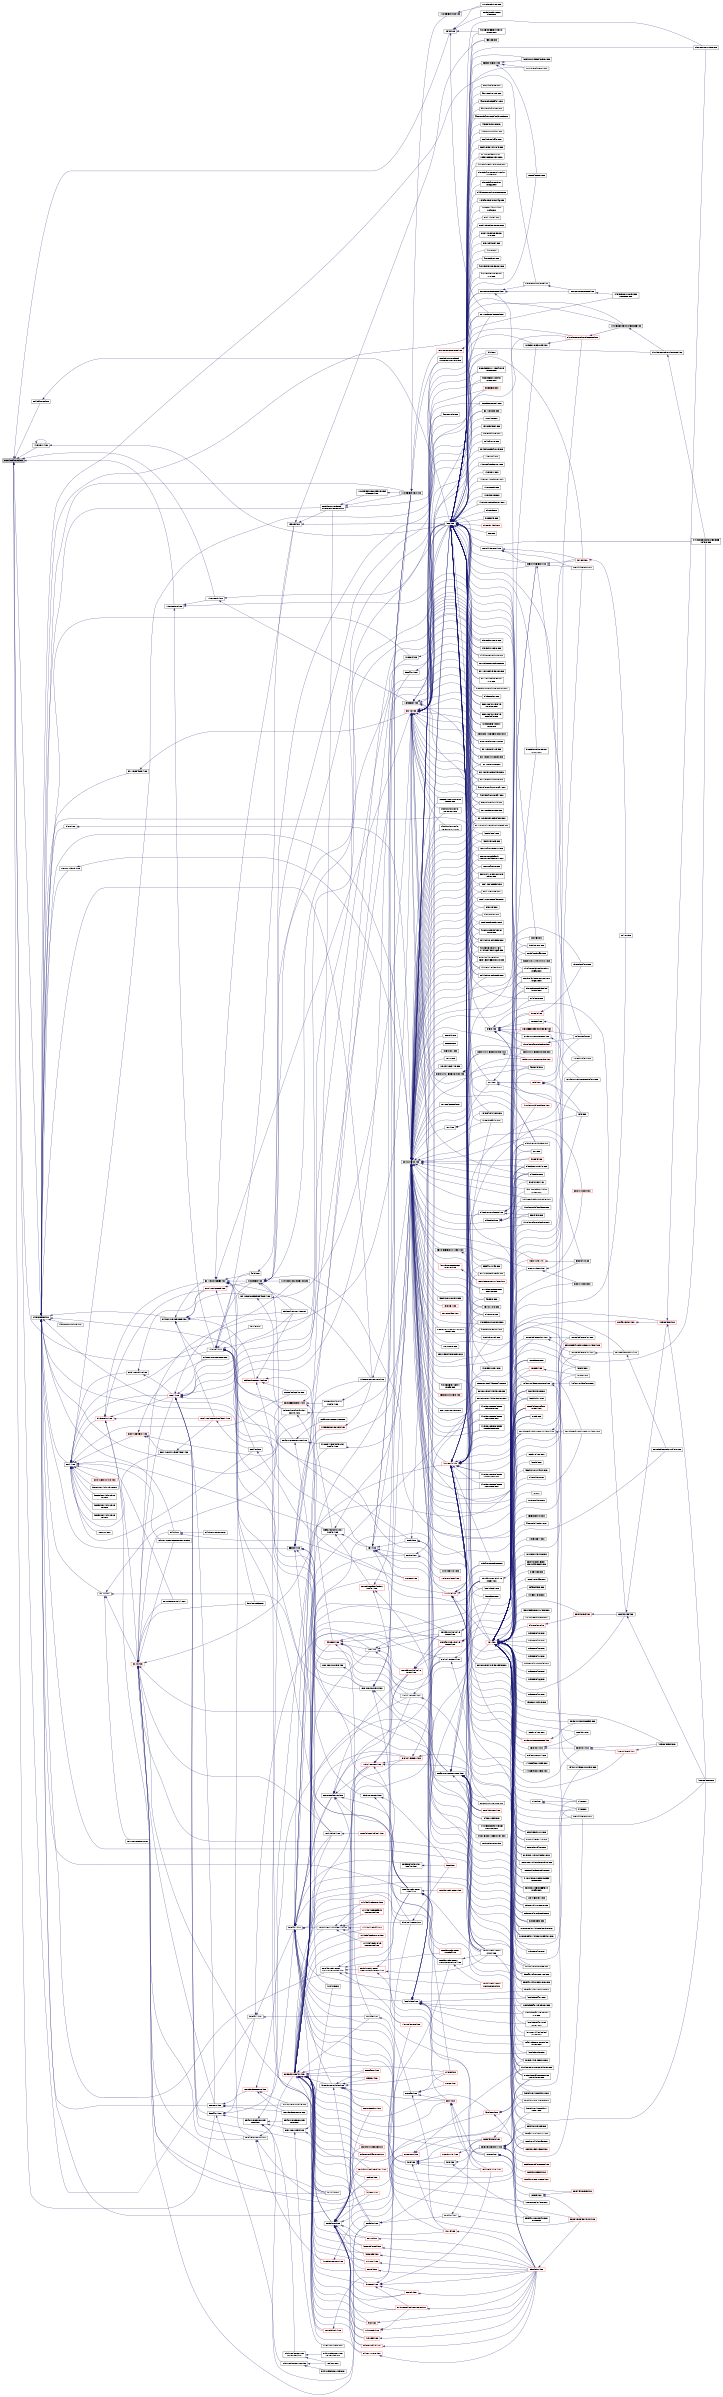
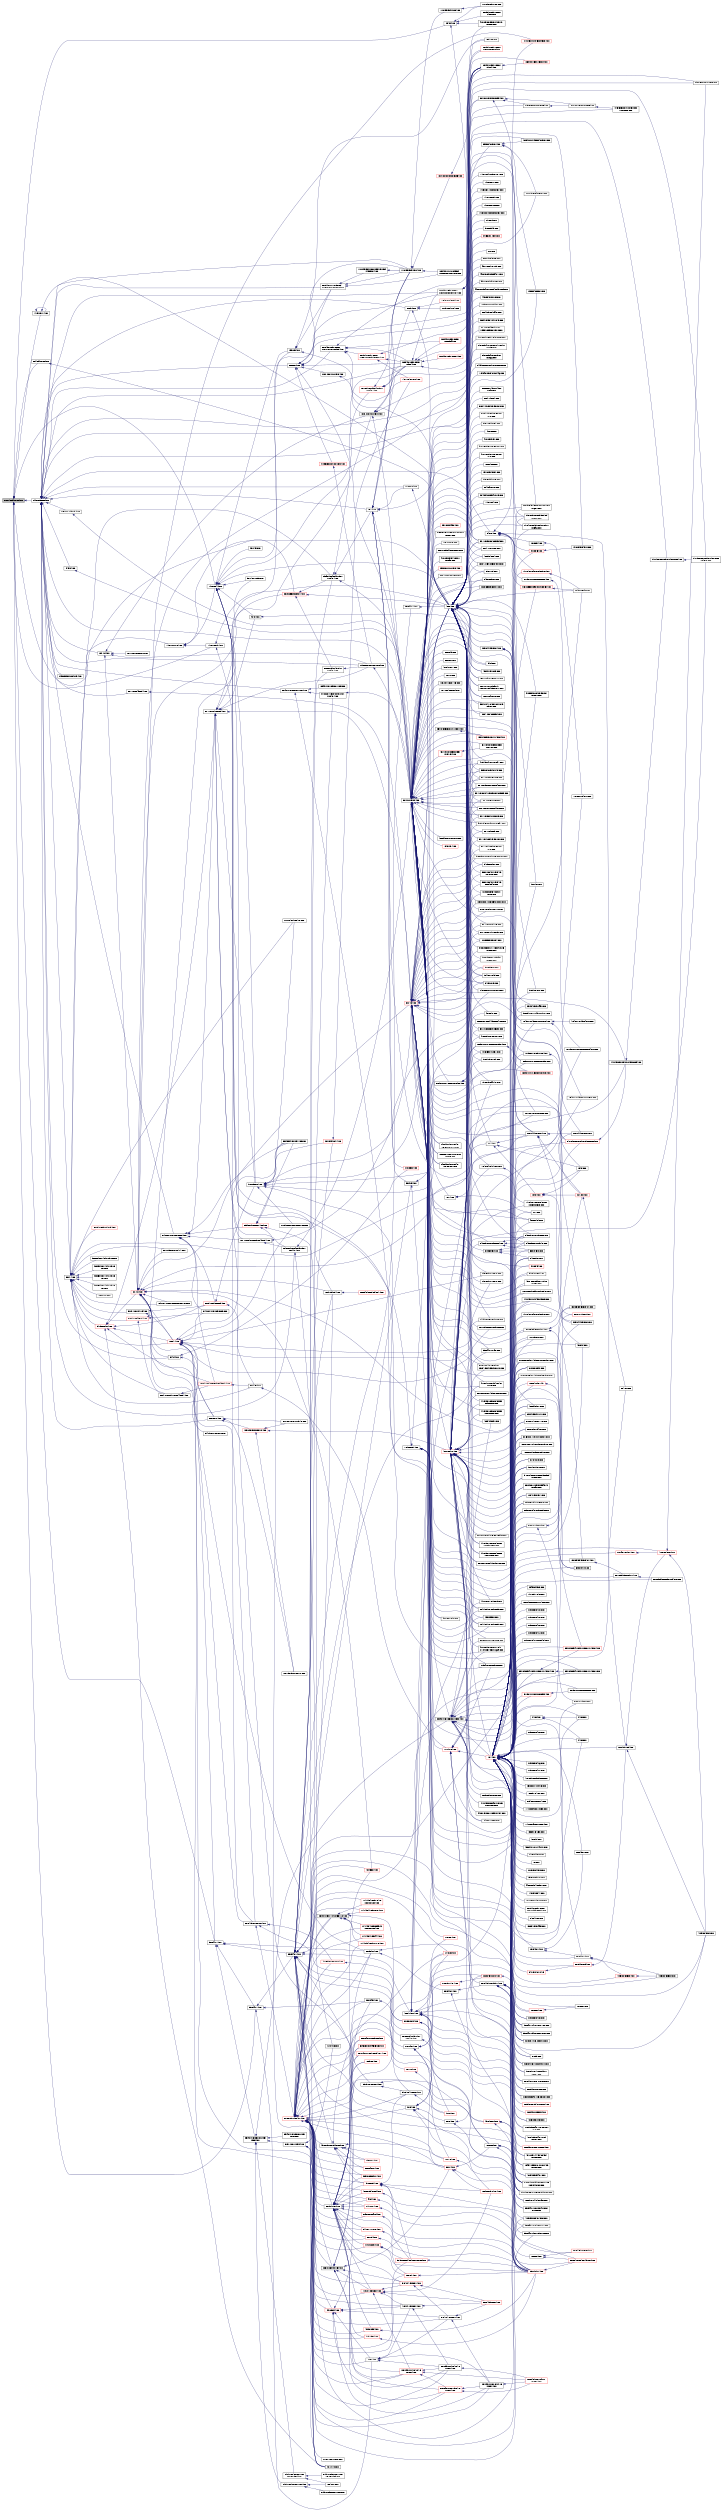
edge "inheritance_3_classes _1_abstract.cpp" -> "components.hpp": now "inheritance_3_classes _1_abstract.cpp" -> "wait_all_timings.cpp"
edge "count.hpp" -> "partitioner.hpp": now "for_each.hpp" -> "partitioner.hpp"
node "adjacent_find.impl": label "adjacent_find.impl" -> "adjacent_find.hpp"
